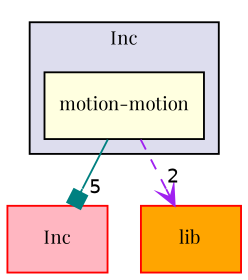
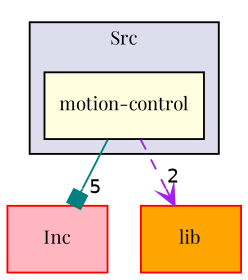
cluster "Inc": label "Inc" -> "Src"
node "motion-motion": label "motion-motion" -> "motion-control"
